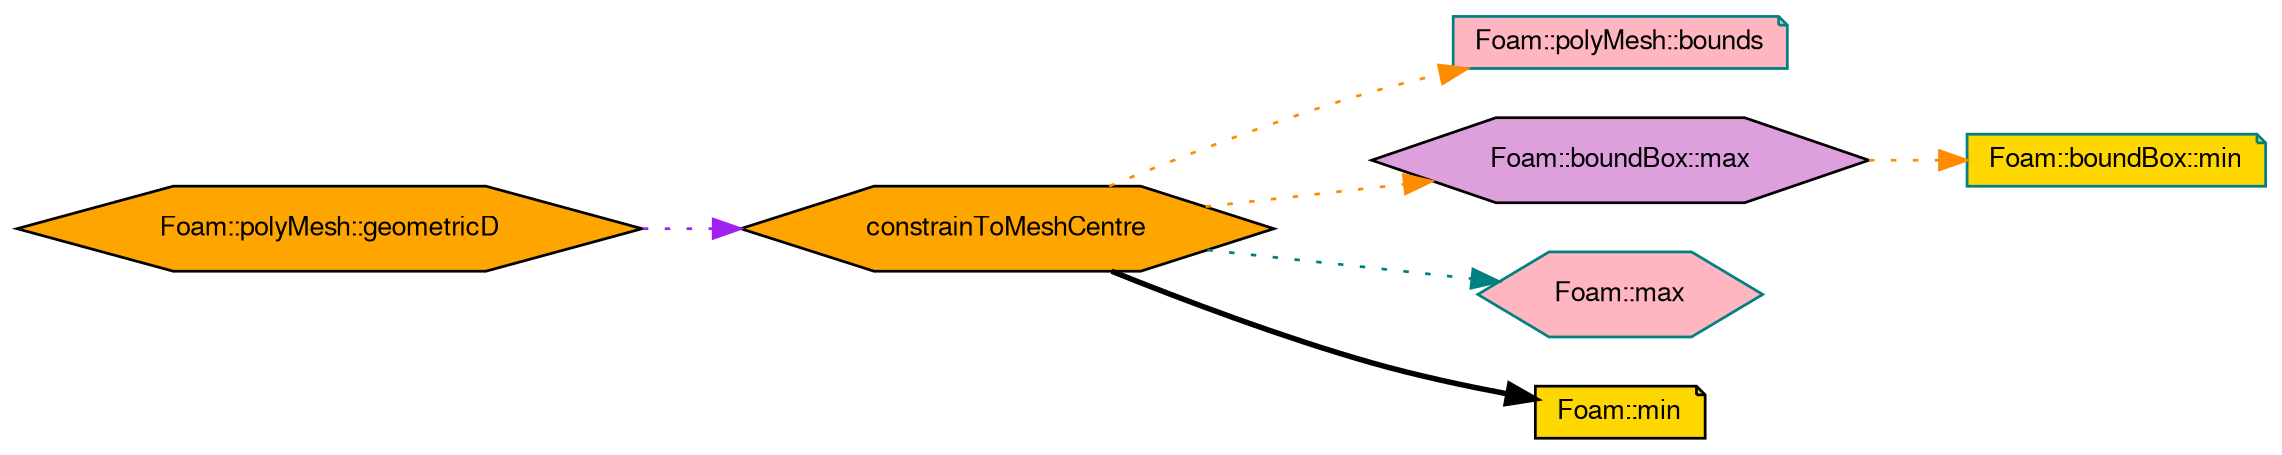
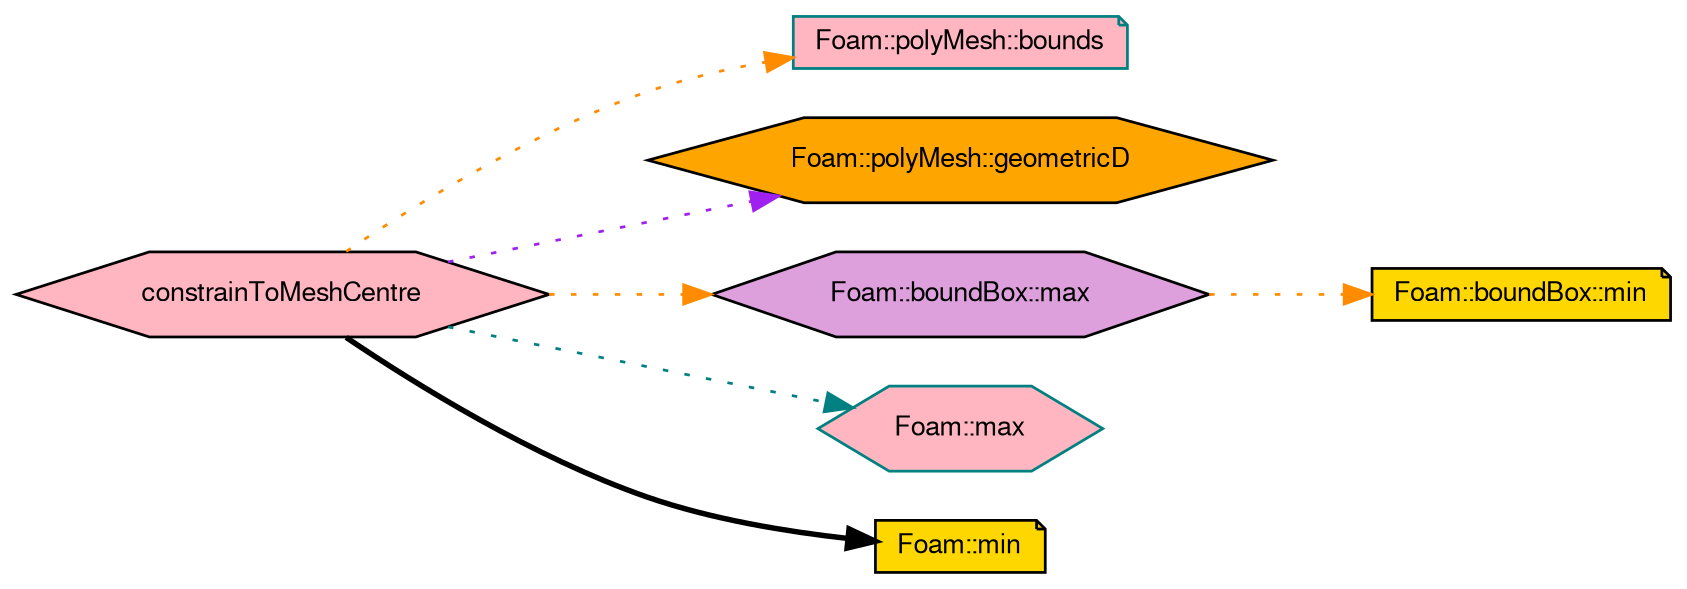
node "Foam::boundBox::min": color teal -> black
edge "Foam::polyMesh::geometricD" -> "constrainToMeshCentre": reversed
node "constrainToMeshCentre": fillcolor orange -> lightpink
